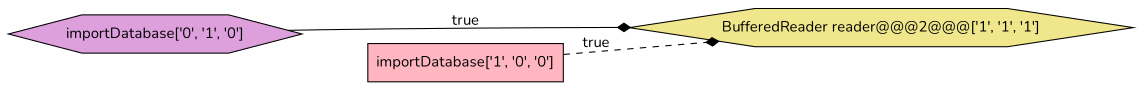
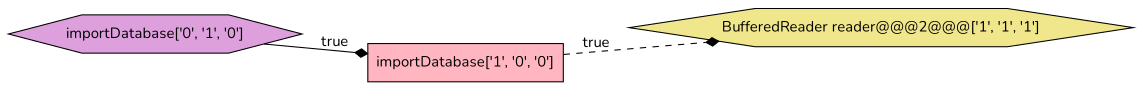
edge "importDatabase['0', '1', '0']" -> "BufferedReader reader@@@2@@@['1', '1', '1']": now "importDatabase['0', '1', '0']" -> "importDatabase['1', '0', '0']"
